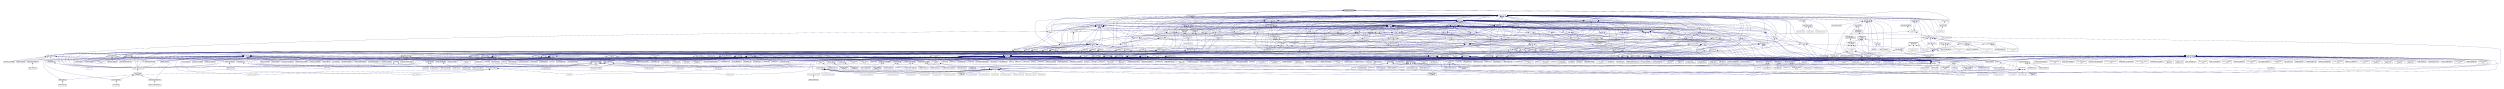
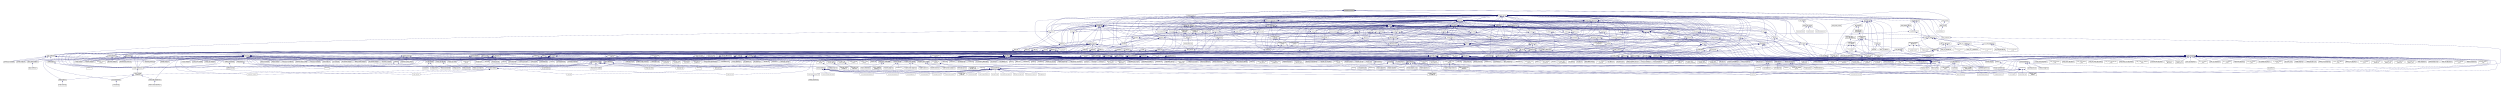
node "parallel_swap_ranges.hpp": removed
node "default_executor.hpp": removed
